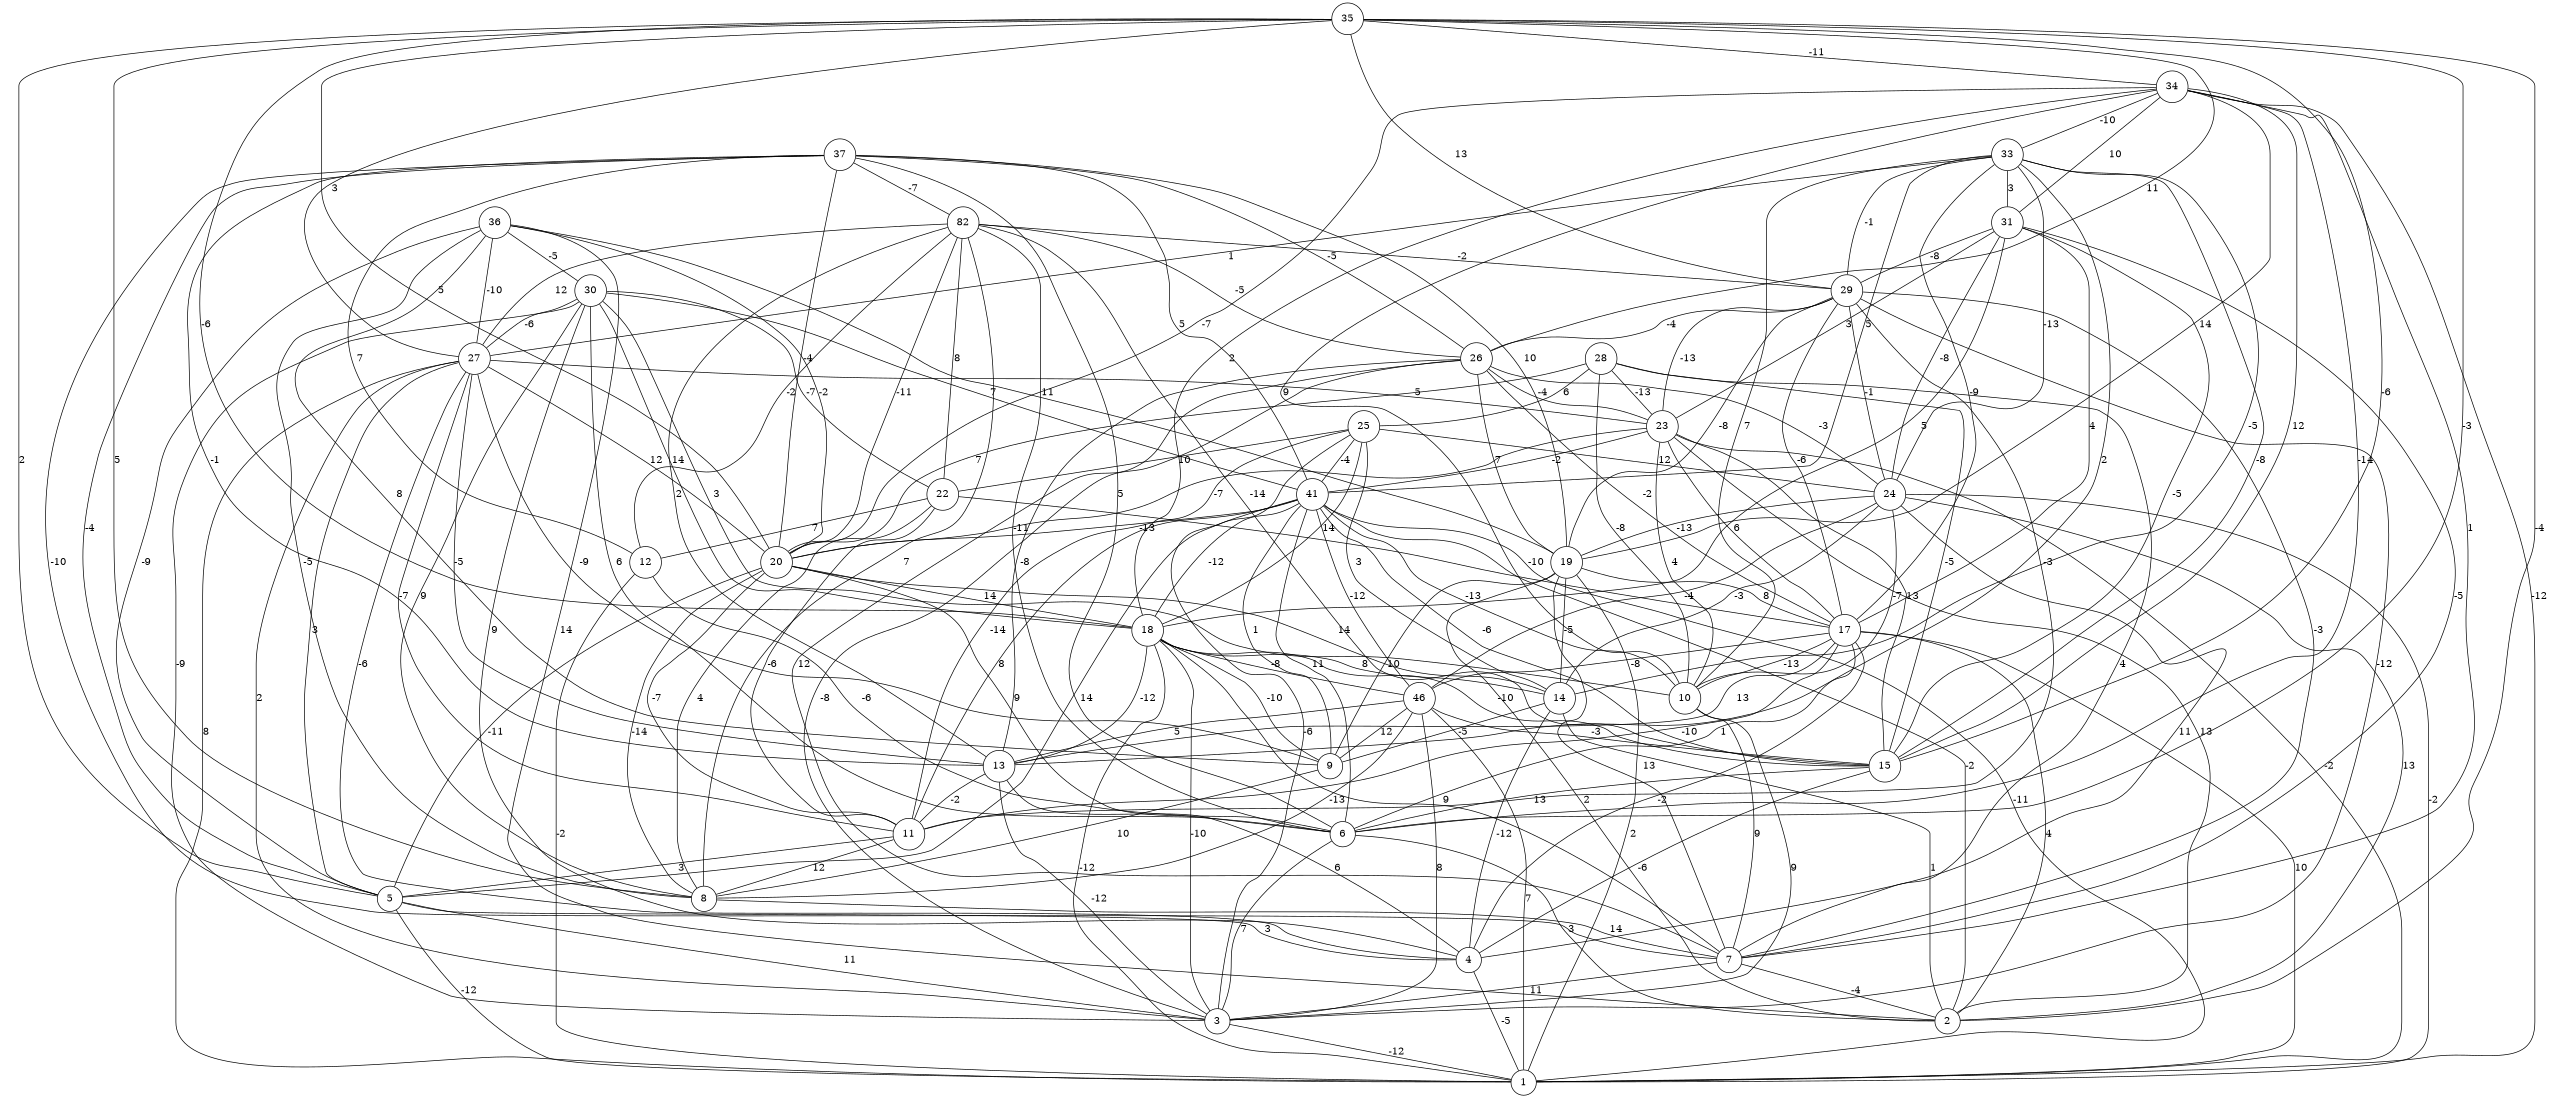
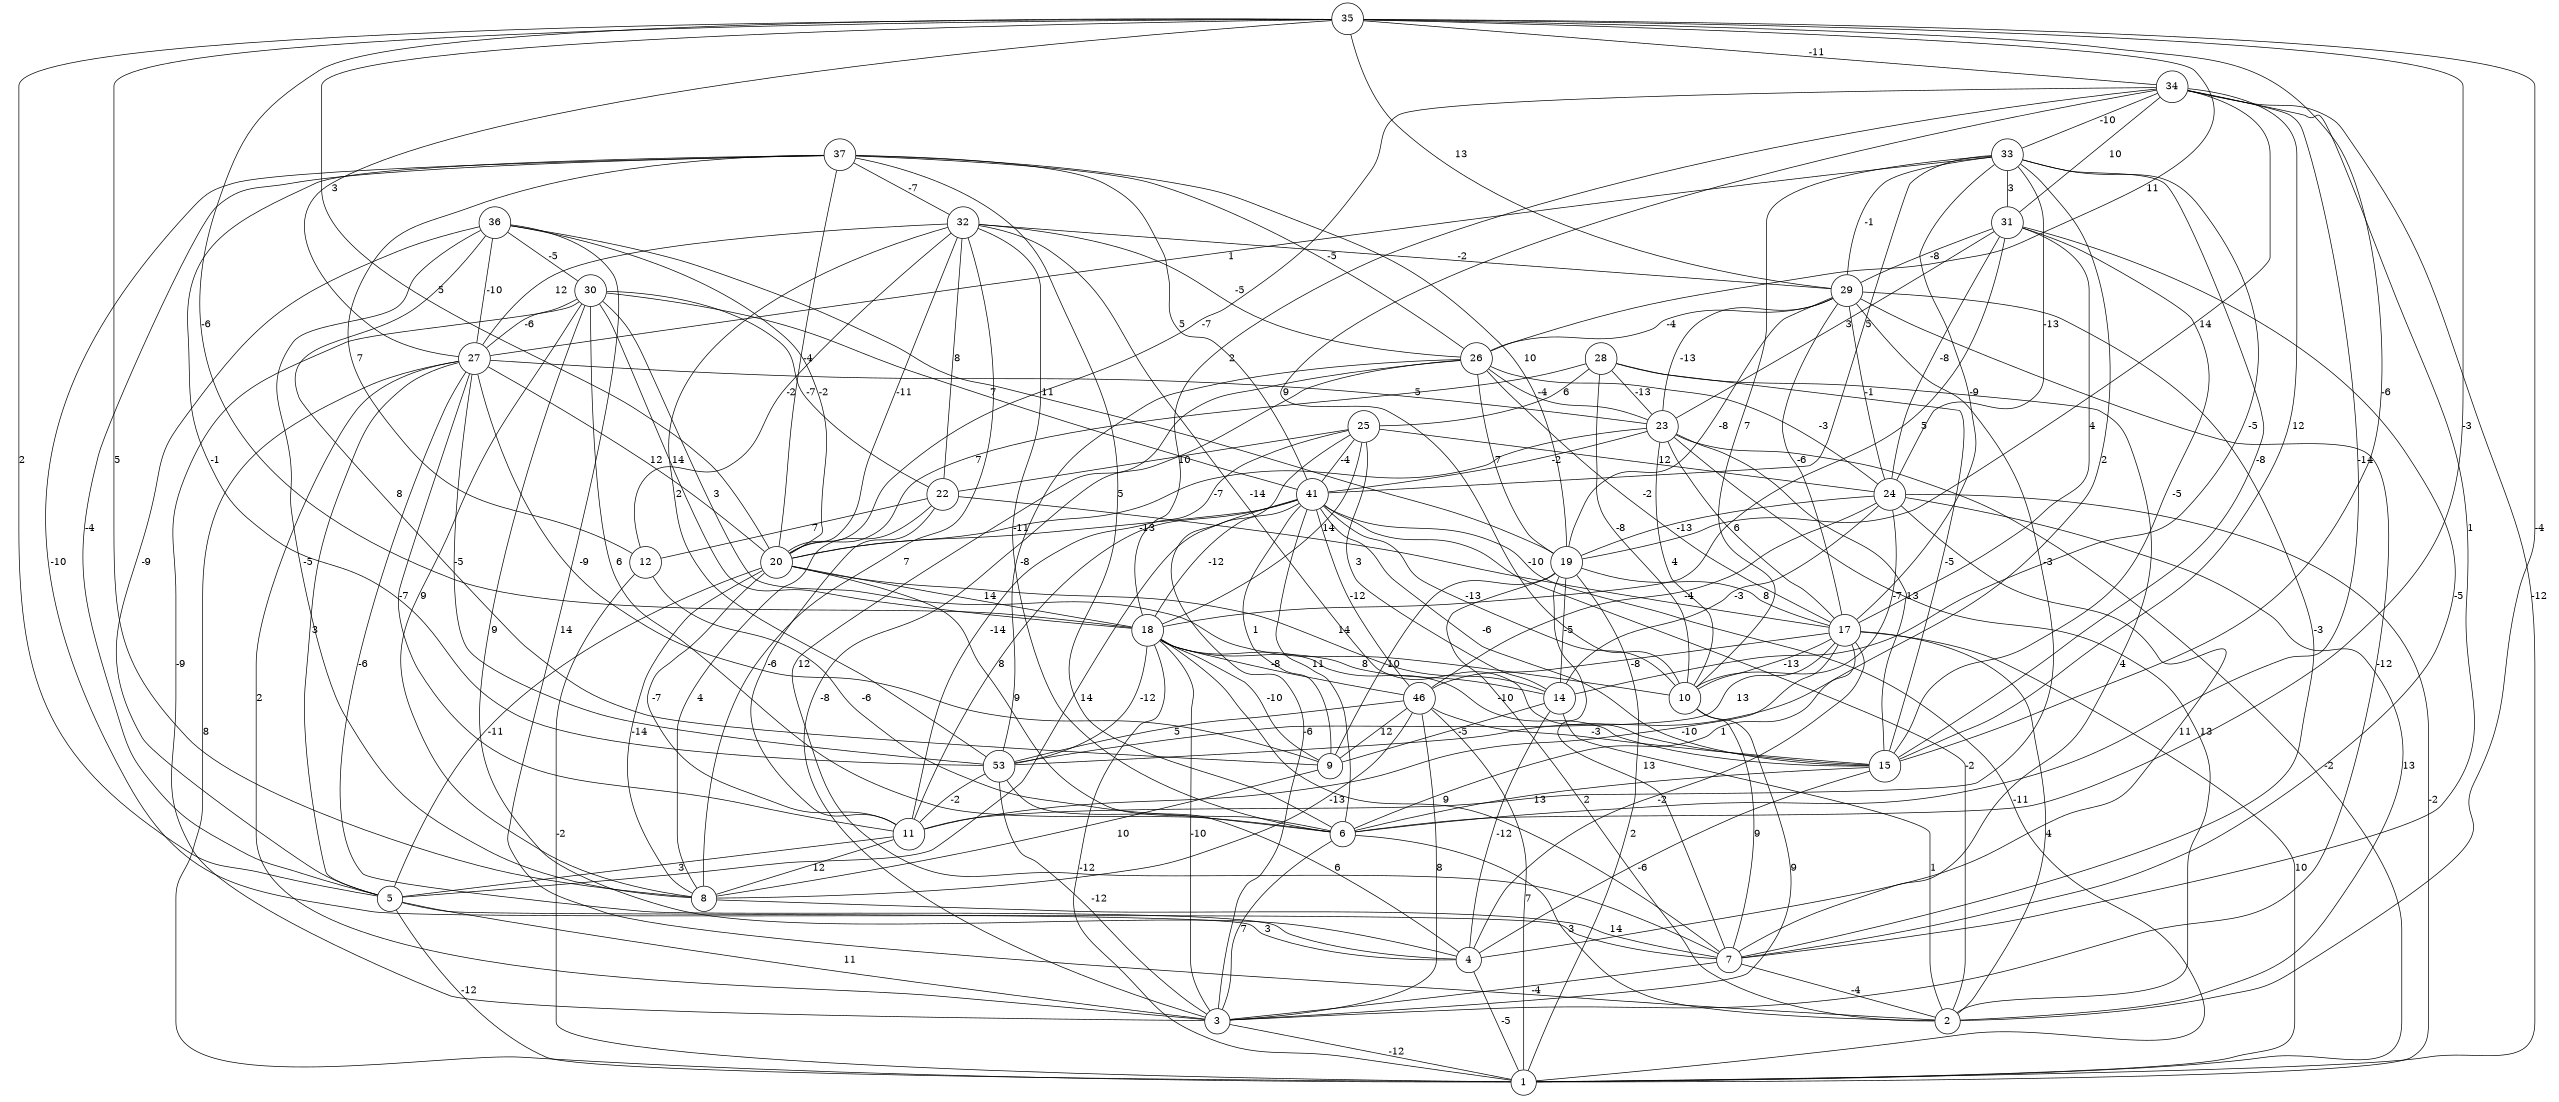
node "82": label "82" -> "32"
node "13": label "13" -> "53"
edge "7" -- "3": label "11" -> "-4"
